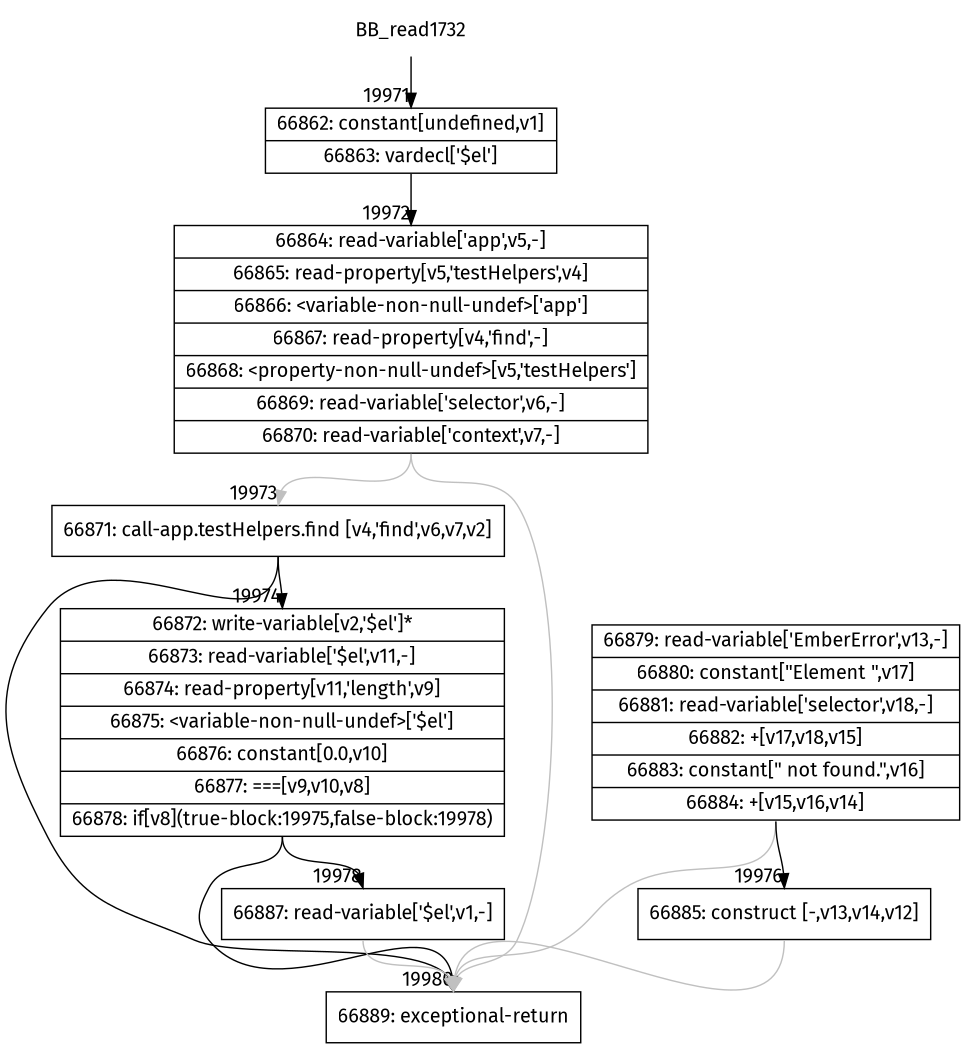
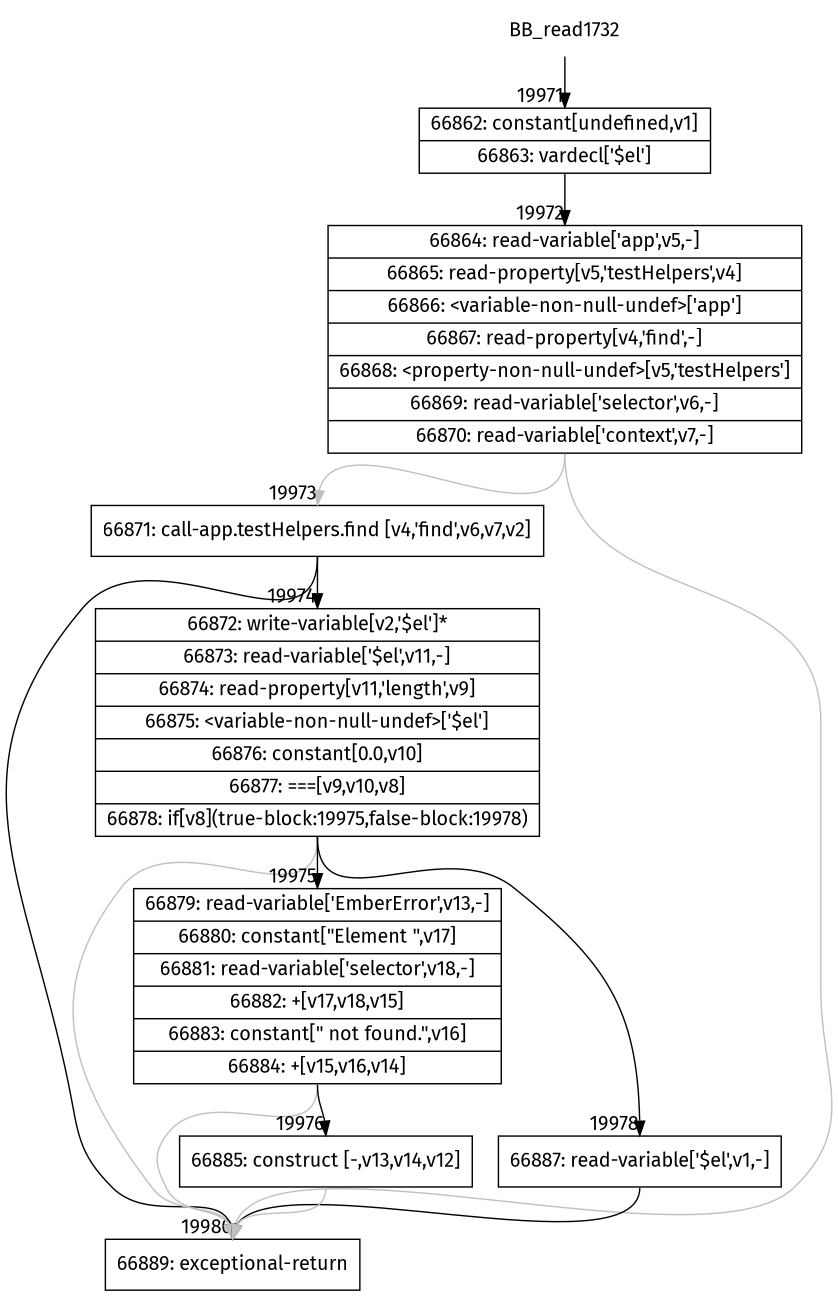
edge "66872: write-variable[v2,'$el']*" -> "66879: read-variable['EmberError',v13,-]": added
edge "66887: read-variable['$el',v1,-]" -> "66889: exceptional-return": color gray -> black
edge "66872: write-variable[v2,'$el']*" -> "66889: exceptional-return": color black -> gray
